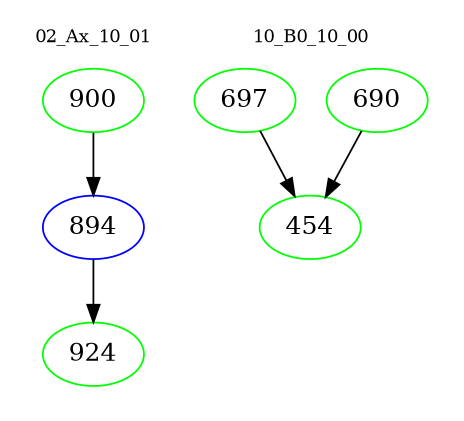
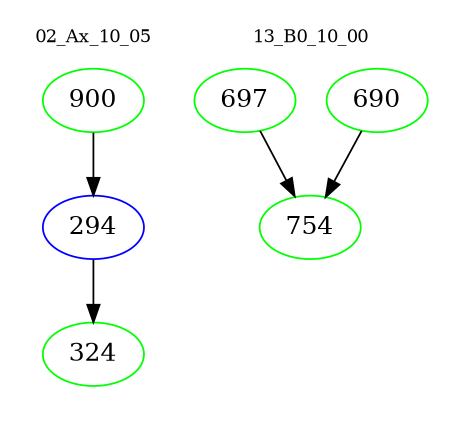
cluster "02_Ax_10_01": label "02_Ax_10_01" -> "02_Ax_10_05"
cluster "10_B0_10_00": label "10_B0_10_00" -> "13_B0_10_00"
node "894": label "894" -> "294"
node "454": label "454" -> "754"
node "924": label "924" -> "324"
